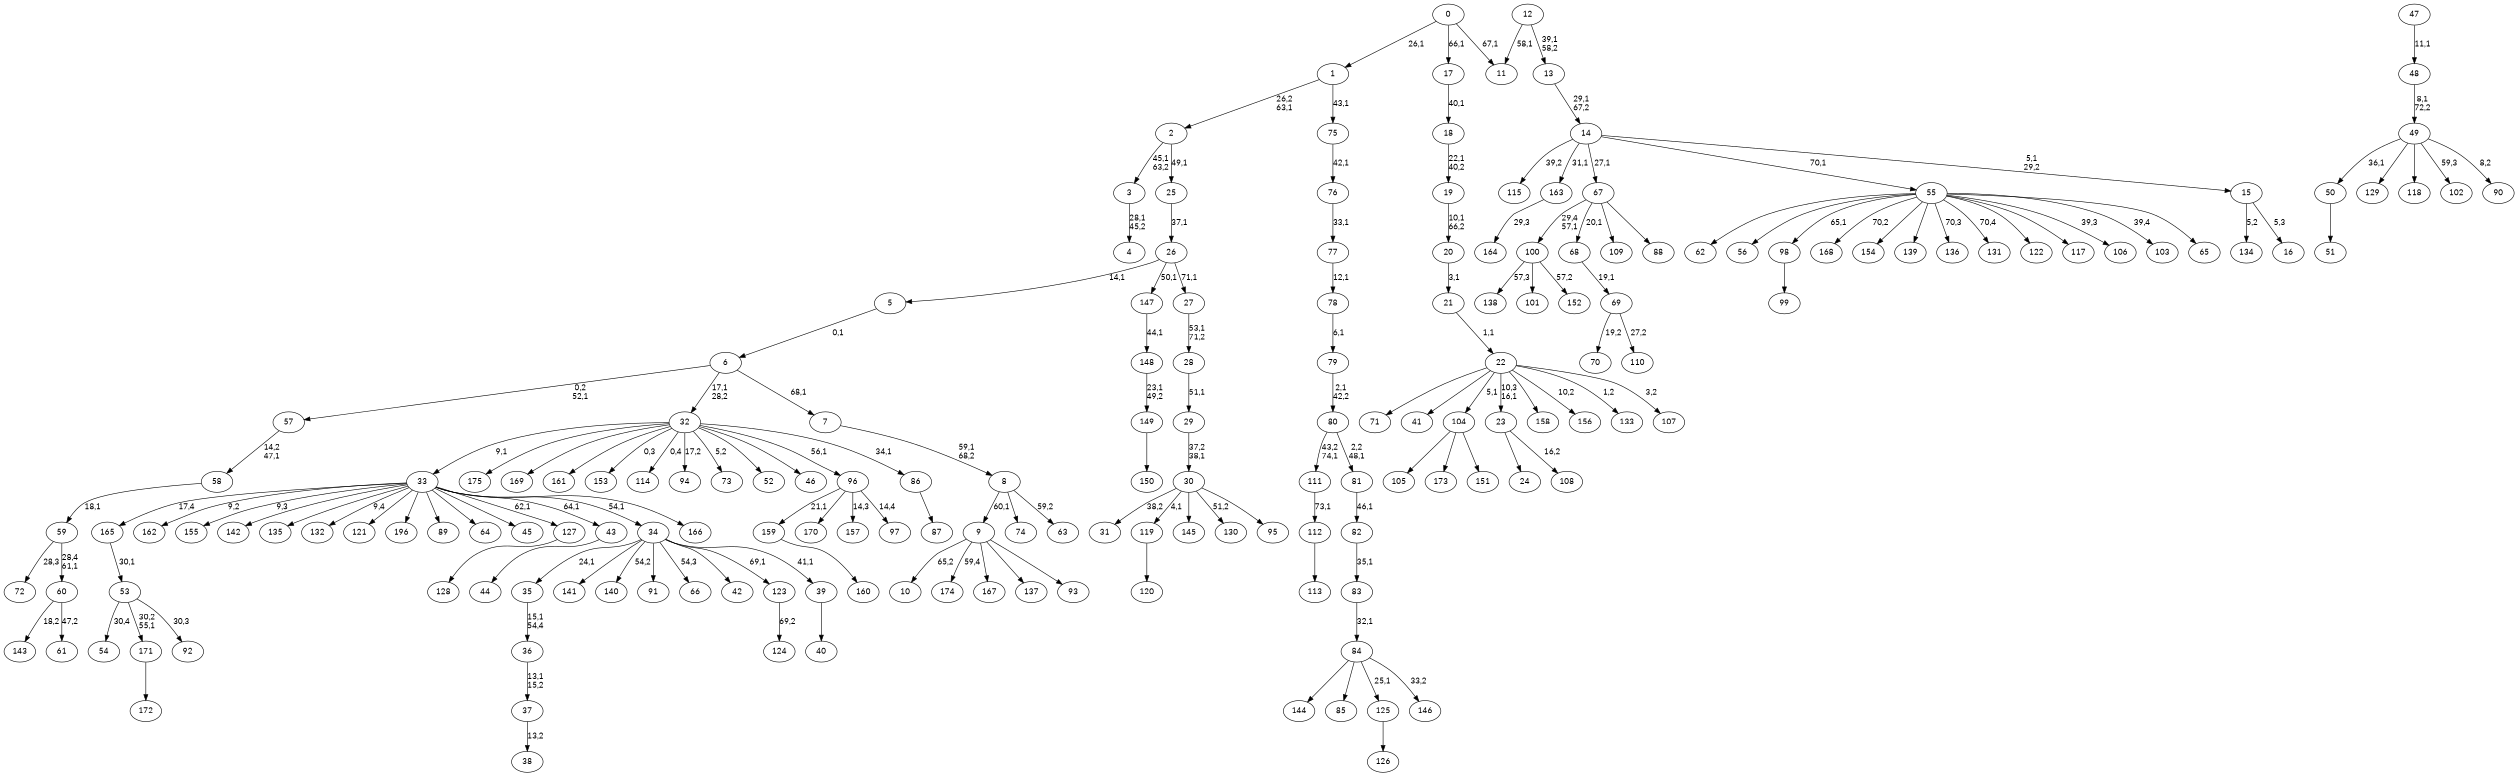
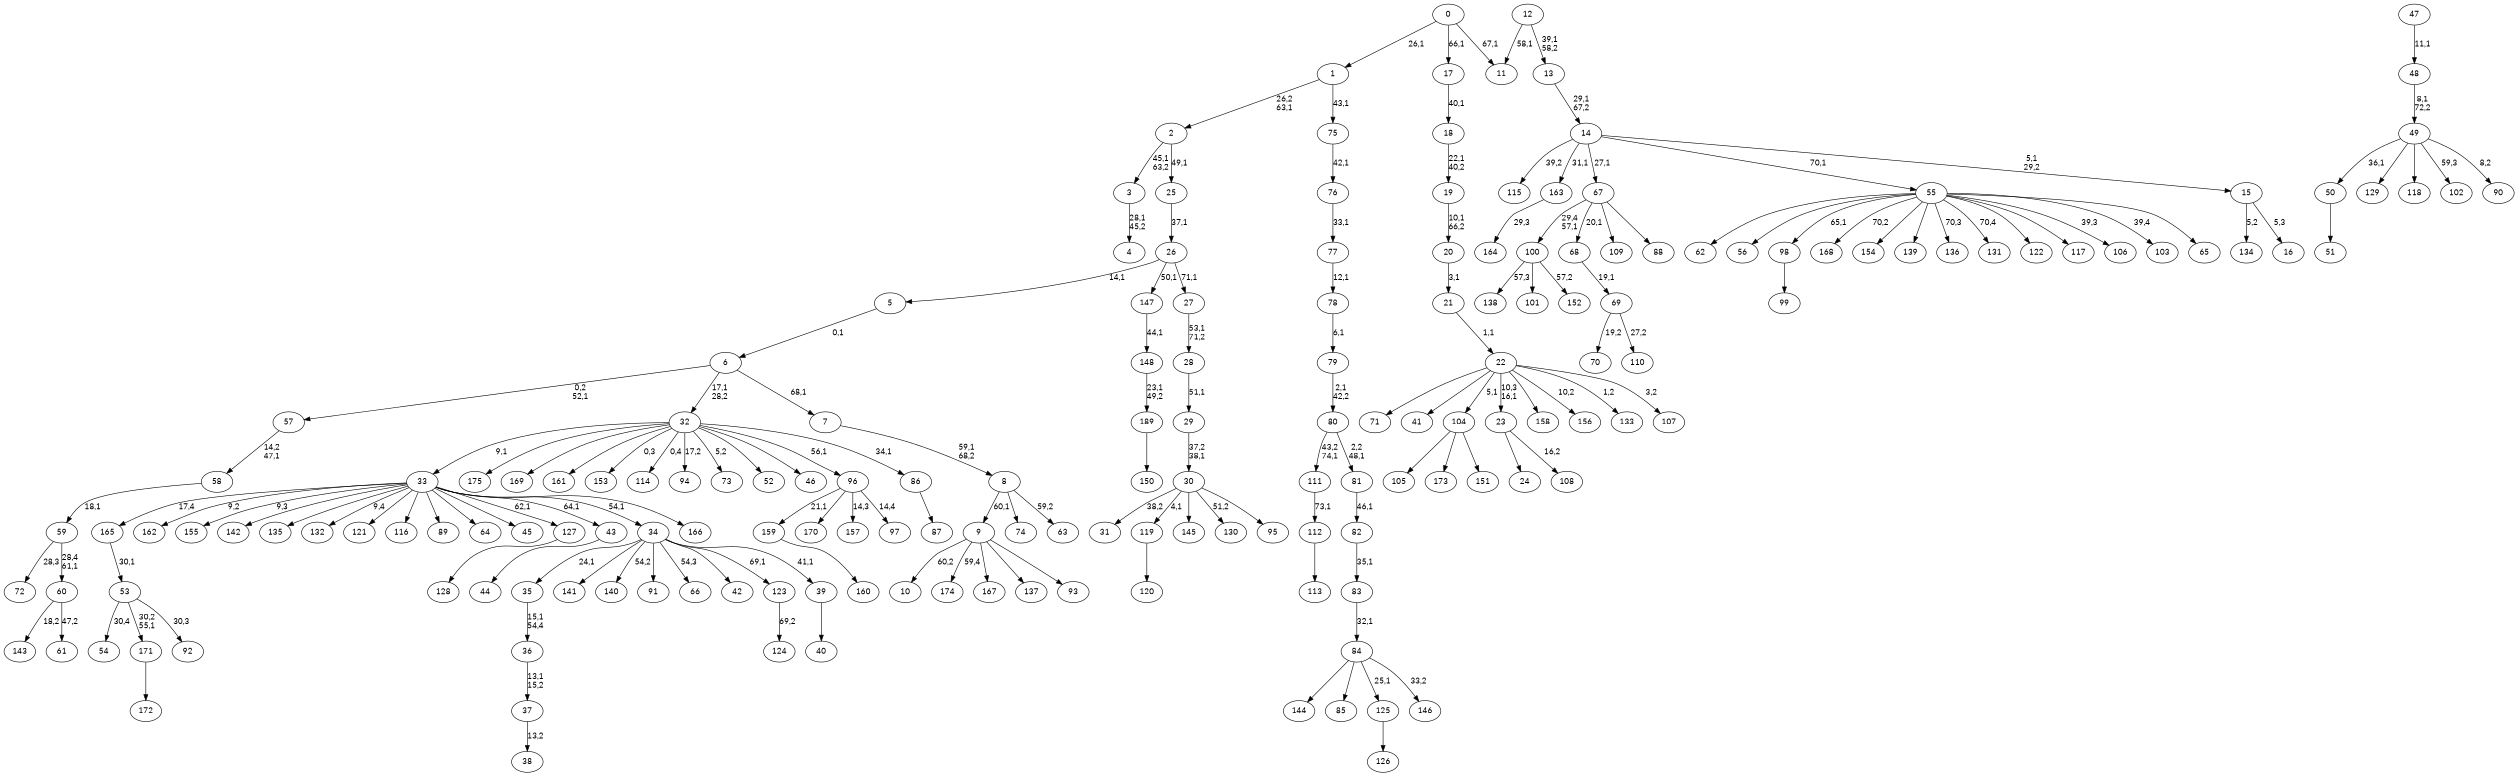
node "149": label "149" -> "189"
node "196": label "196" -> "116"
edge "9" -> "10": label "65,2" -> "60,2"
